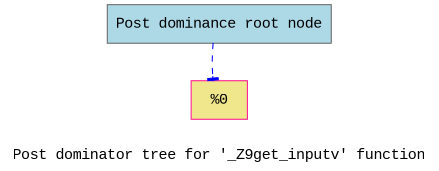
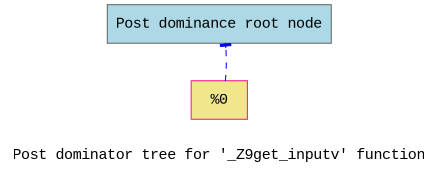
edge "Post dominance root node" -> "%0": reversed
